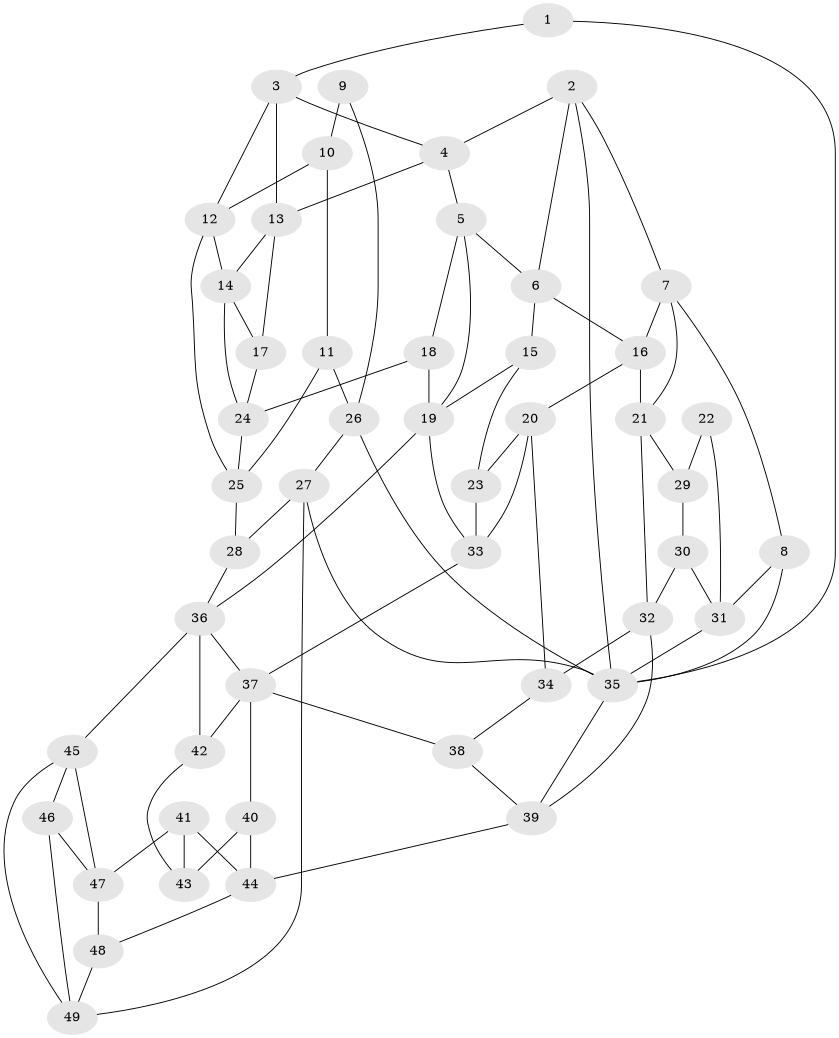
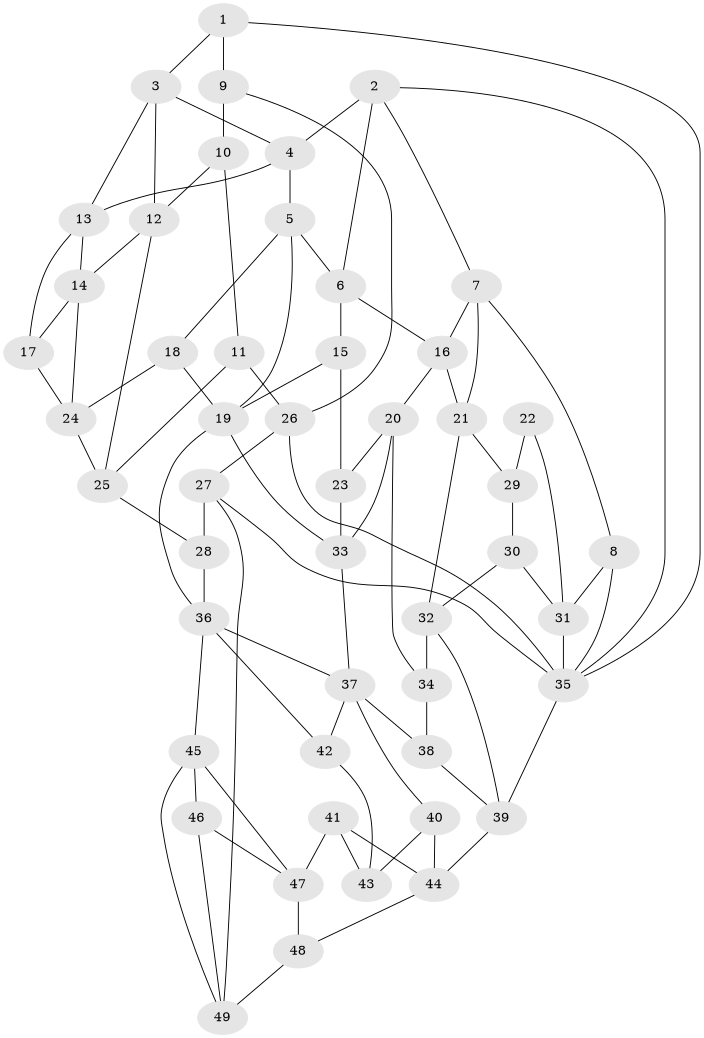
edge "1" -- "9": added
